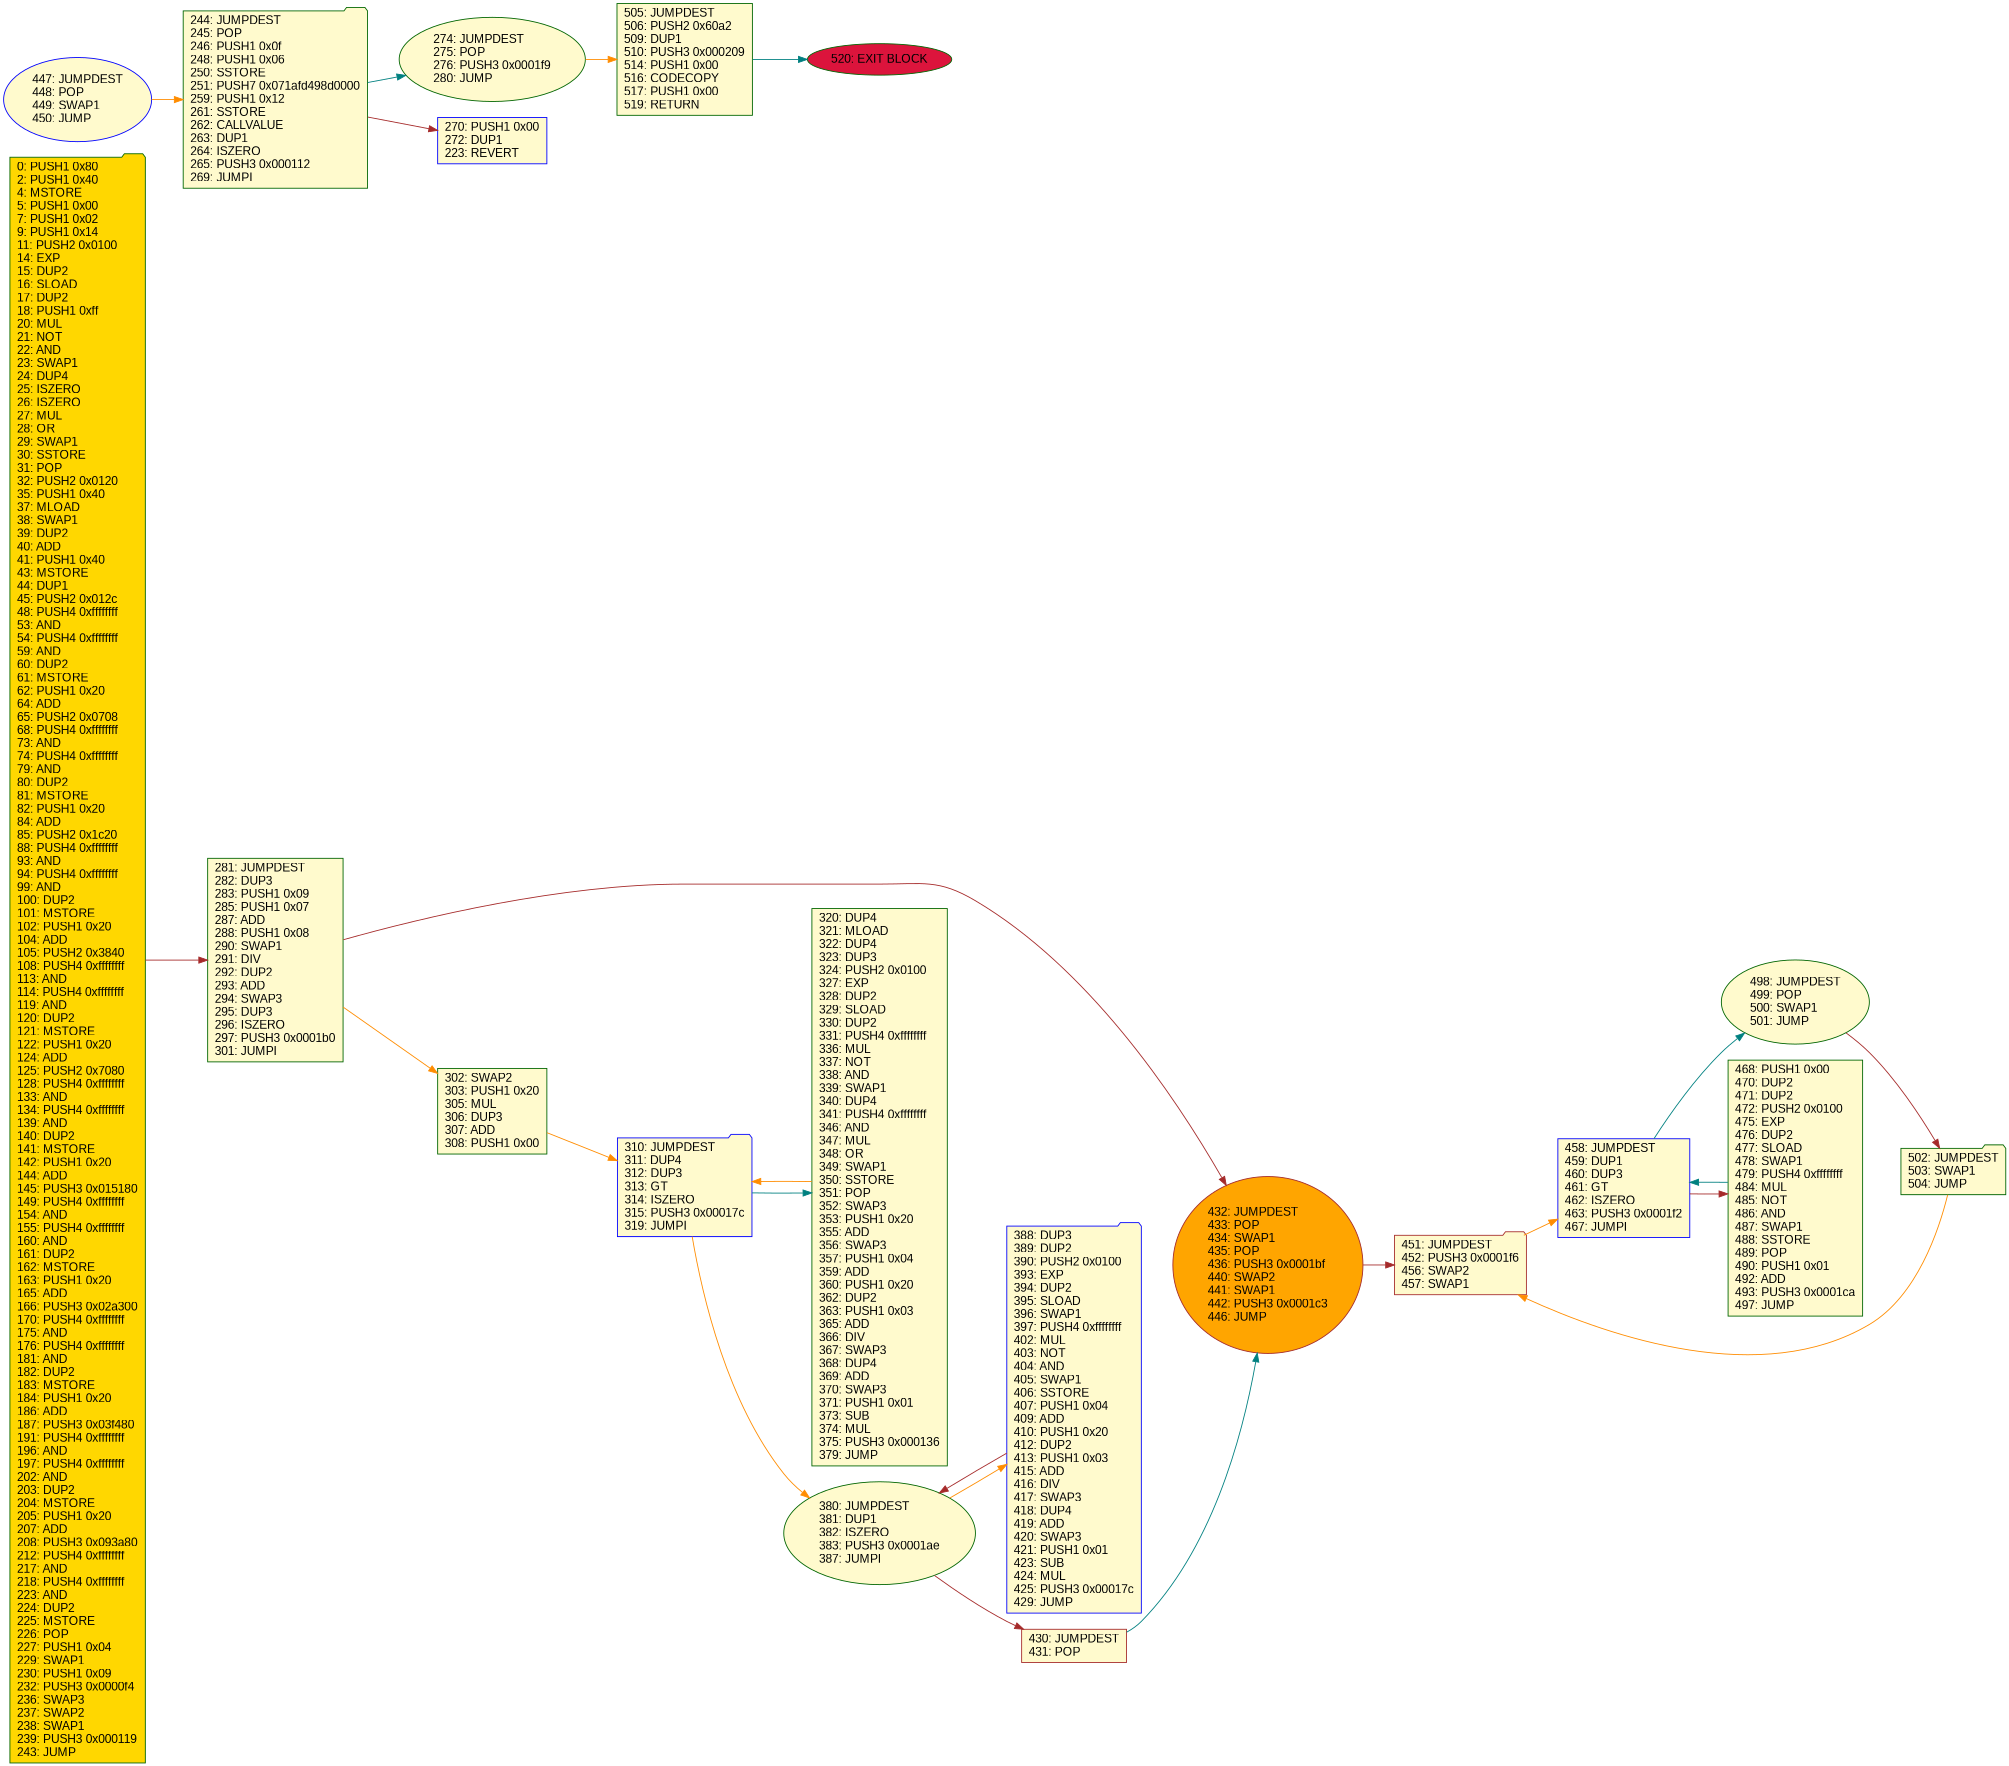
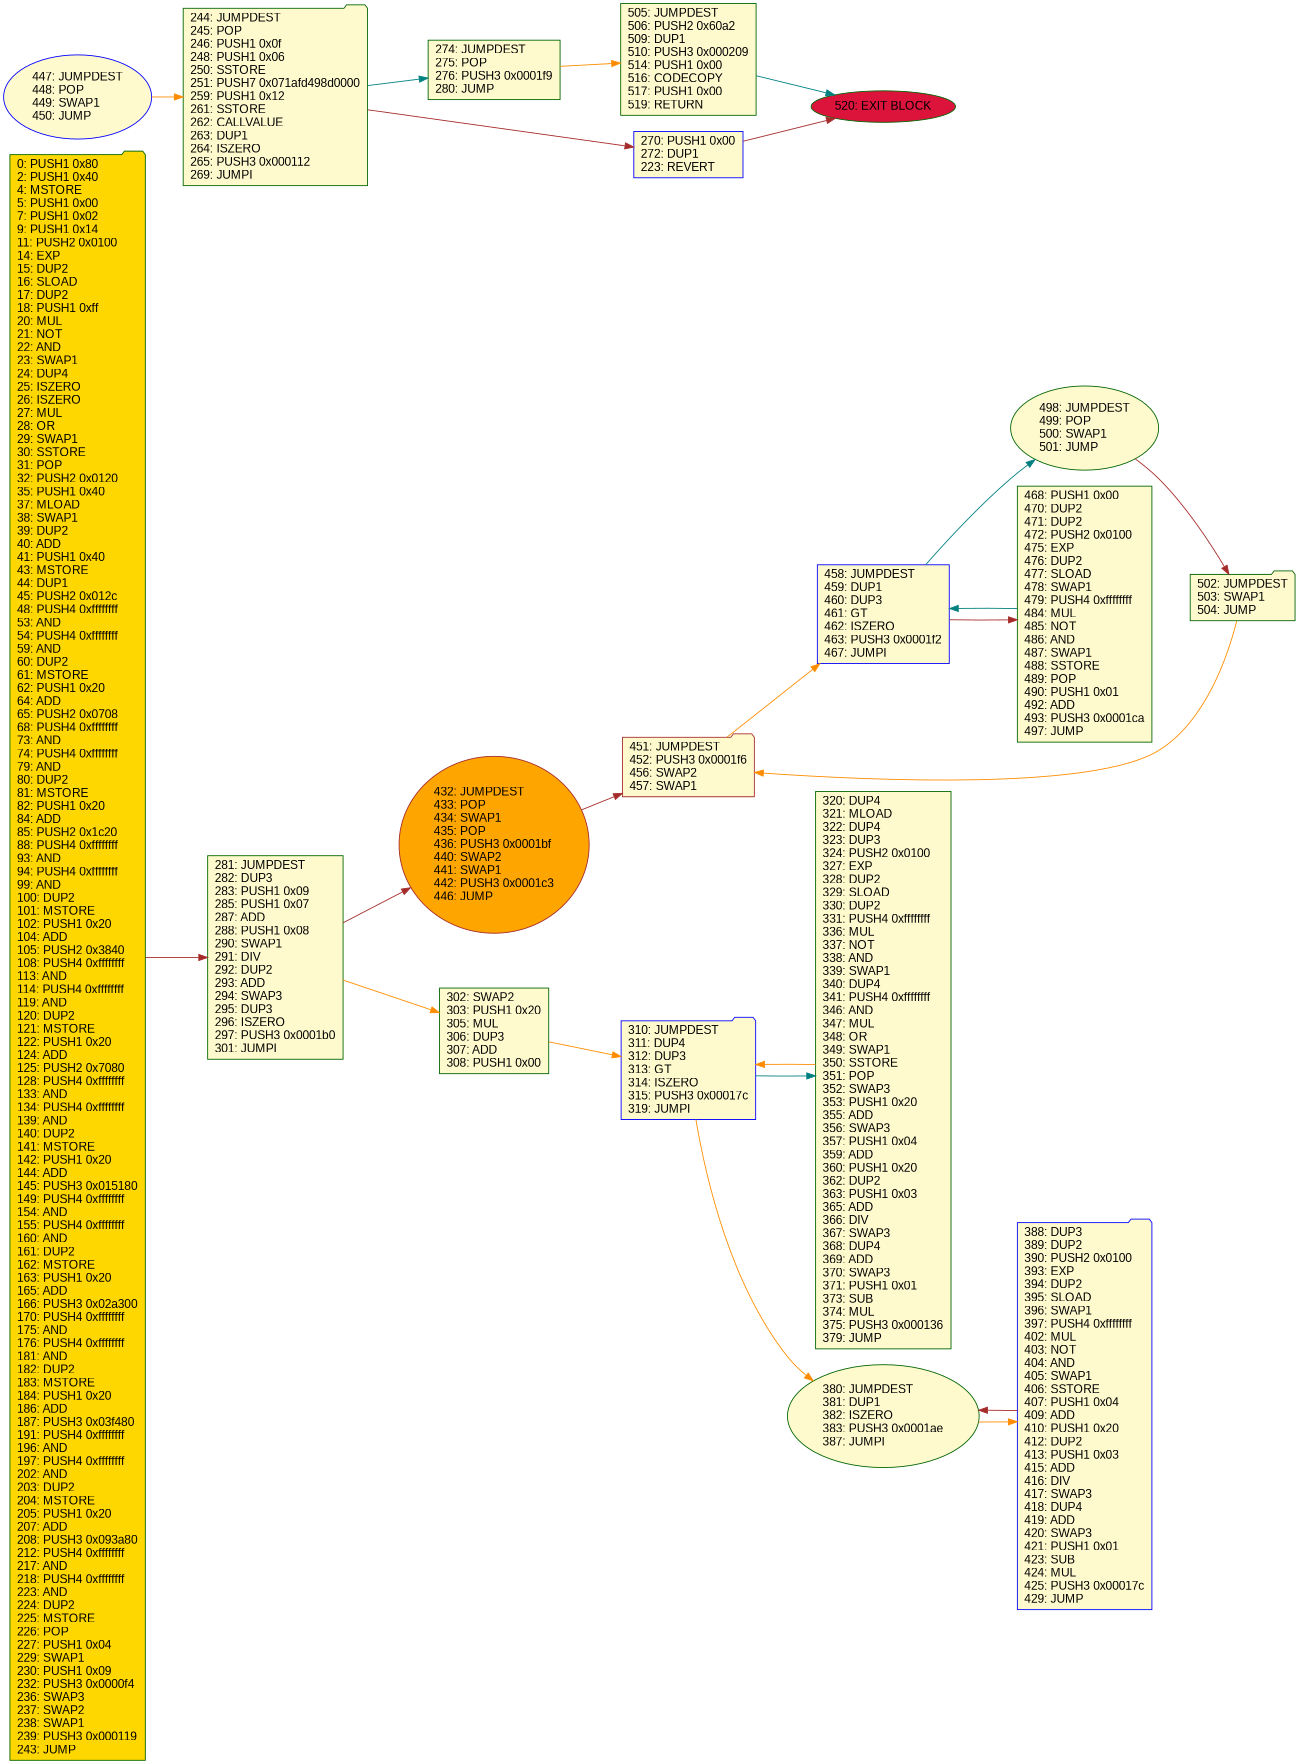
node "274: JUMPDEST 275: POP 276: PUSH3 0x0001f9 280: JUMP": shape ellipse -> box
edge "270: PUSH1 0x00 272: DUP1 223: REVERT" -> "520: EXIT BLOCK": added
node "430: JUMPDEST 431: POP": removed
